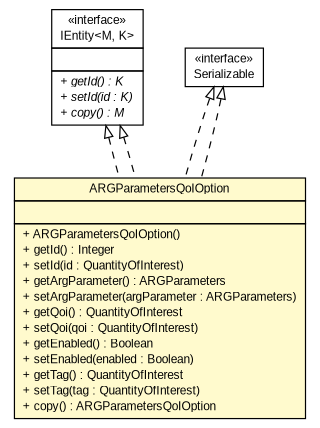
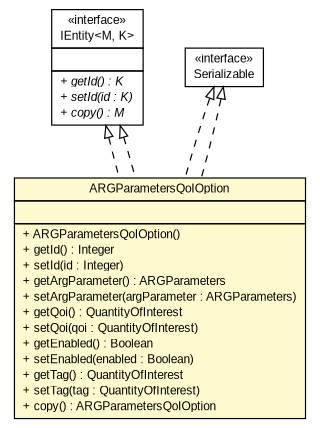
node "ARGParametersQoIOption": text "+ setId(id : QuantityOfInterest)" -> "+ setId(id : Integer)"
